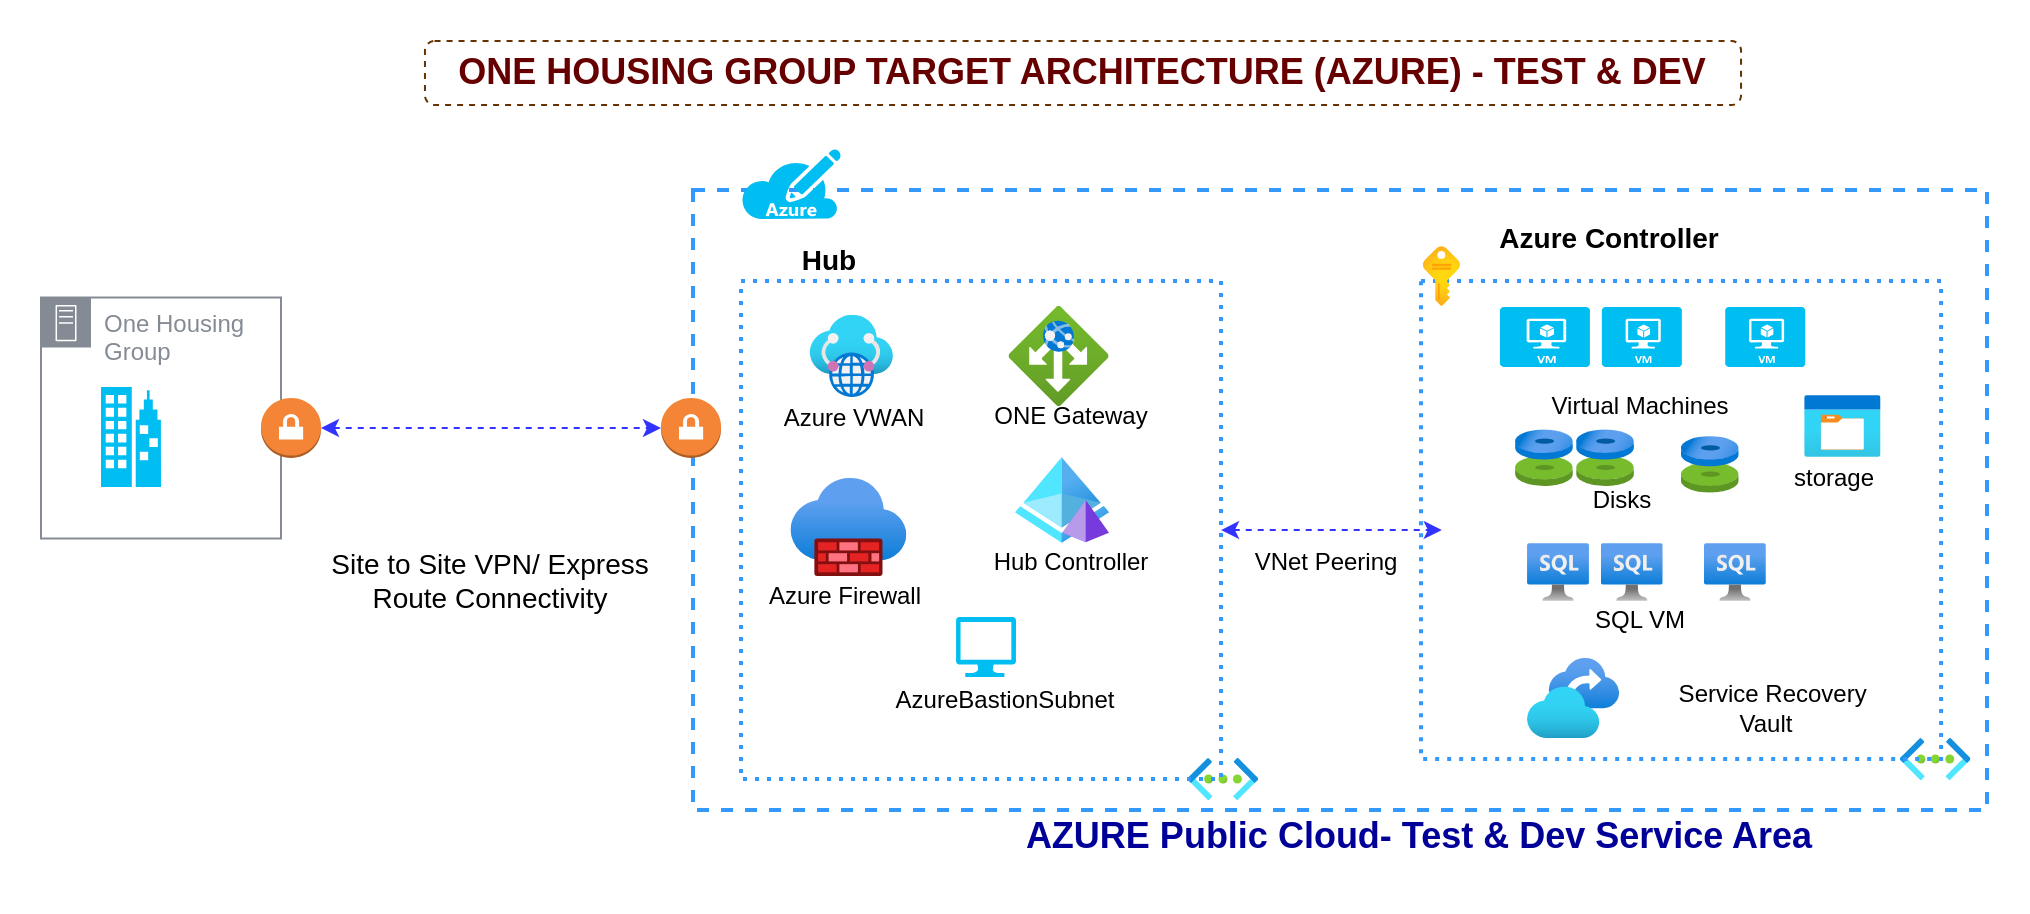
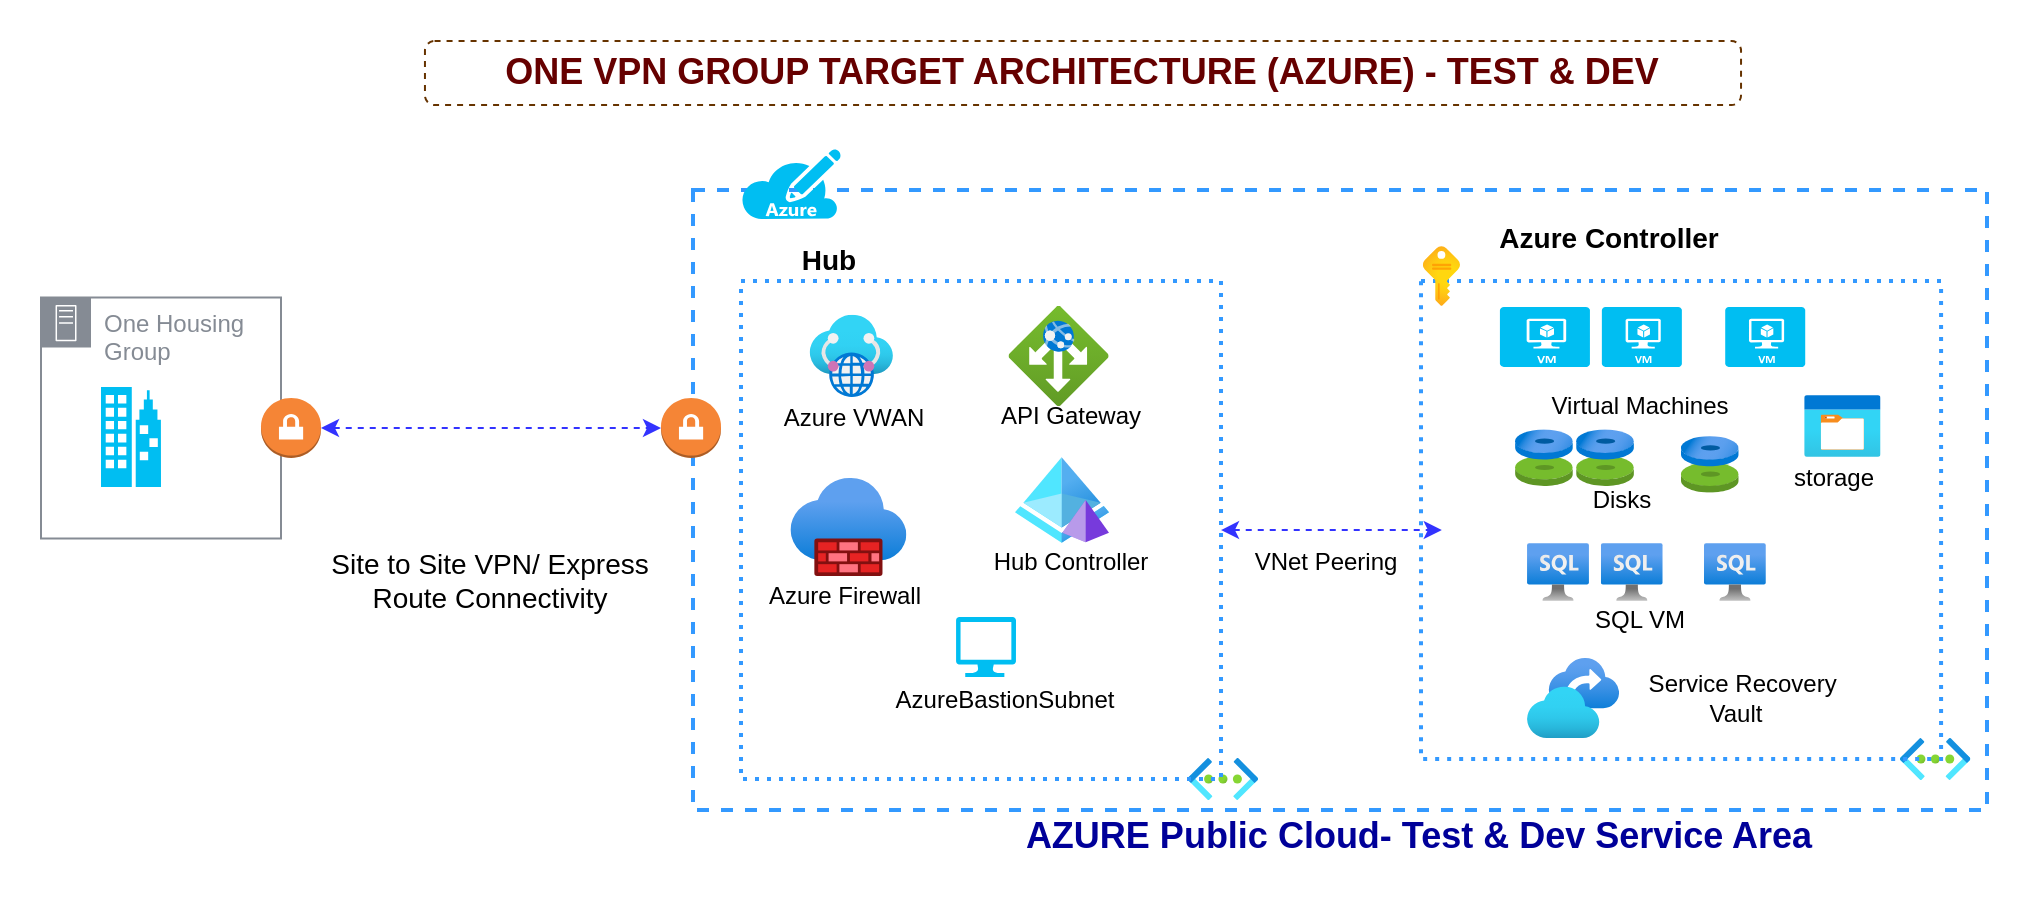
node "ONE HOUSING GROUP TARGET ARCHITECTURE (AZURE) - TEST & DEV": label "ONE HOUSING GROUP TARGET ARCHITECTURE (AZURE) - TEST & DEV" -> "ONE VPN GROUP TARGET ARCHITECTURE (AZURE) - TEST & DEV"
node "ONE Gateway": label "ONE Gateway" -> "API Gateway"
node "Service Recovery Vault": moved (1766, 709) -> (1736, 699)
